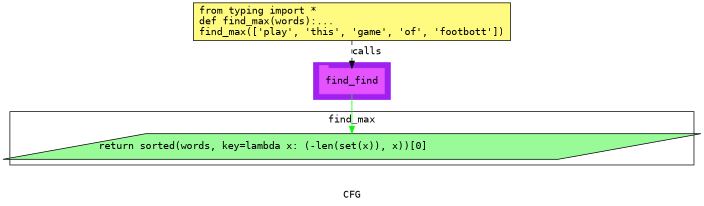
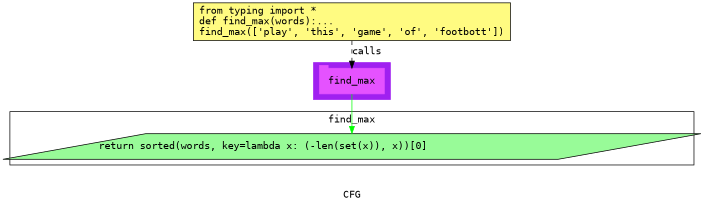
node "find_find": label "find_find" -> "find_max"
